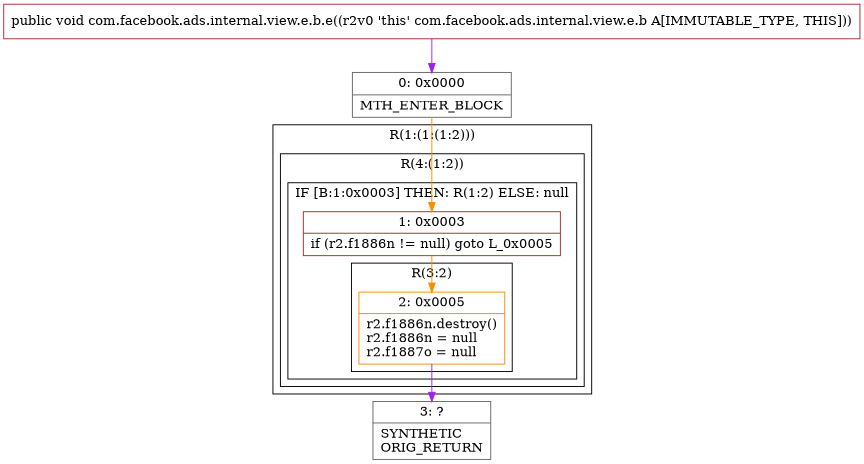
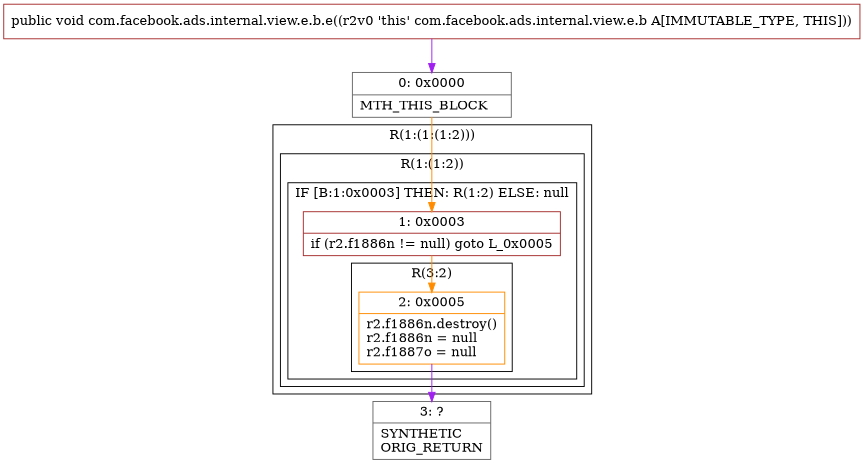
node "0: 0x0000": text "MTH_ENTER_BLOCK" -> "MTH_THIS_BLOCK"
cluster "R(4:(1:2))": label "R(4:(1:2))" -> "R(1:(1:2))"
